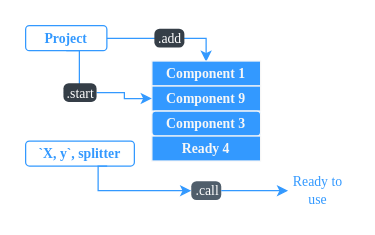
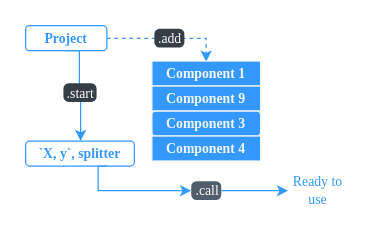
edge "Project" -> "Component 1": style solid -> dashed
edge ".start" -> "Component 9": now ".start" -> "`X, y`, splitter"
node "Ready 4": label "Ready 4" -> "Component 4"
